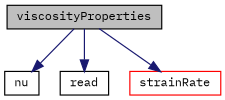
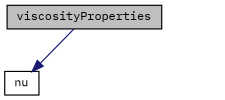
node "read": removed
node "strainRate": removed
